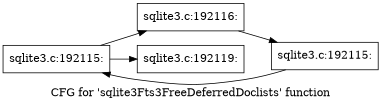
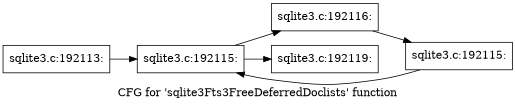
node "sqlite3.c:192113:": added
